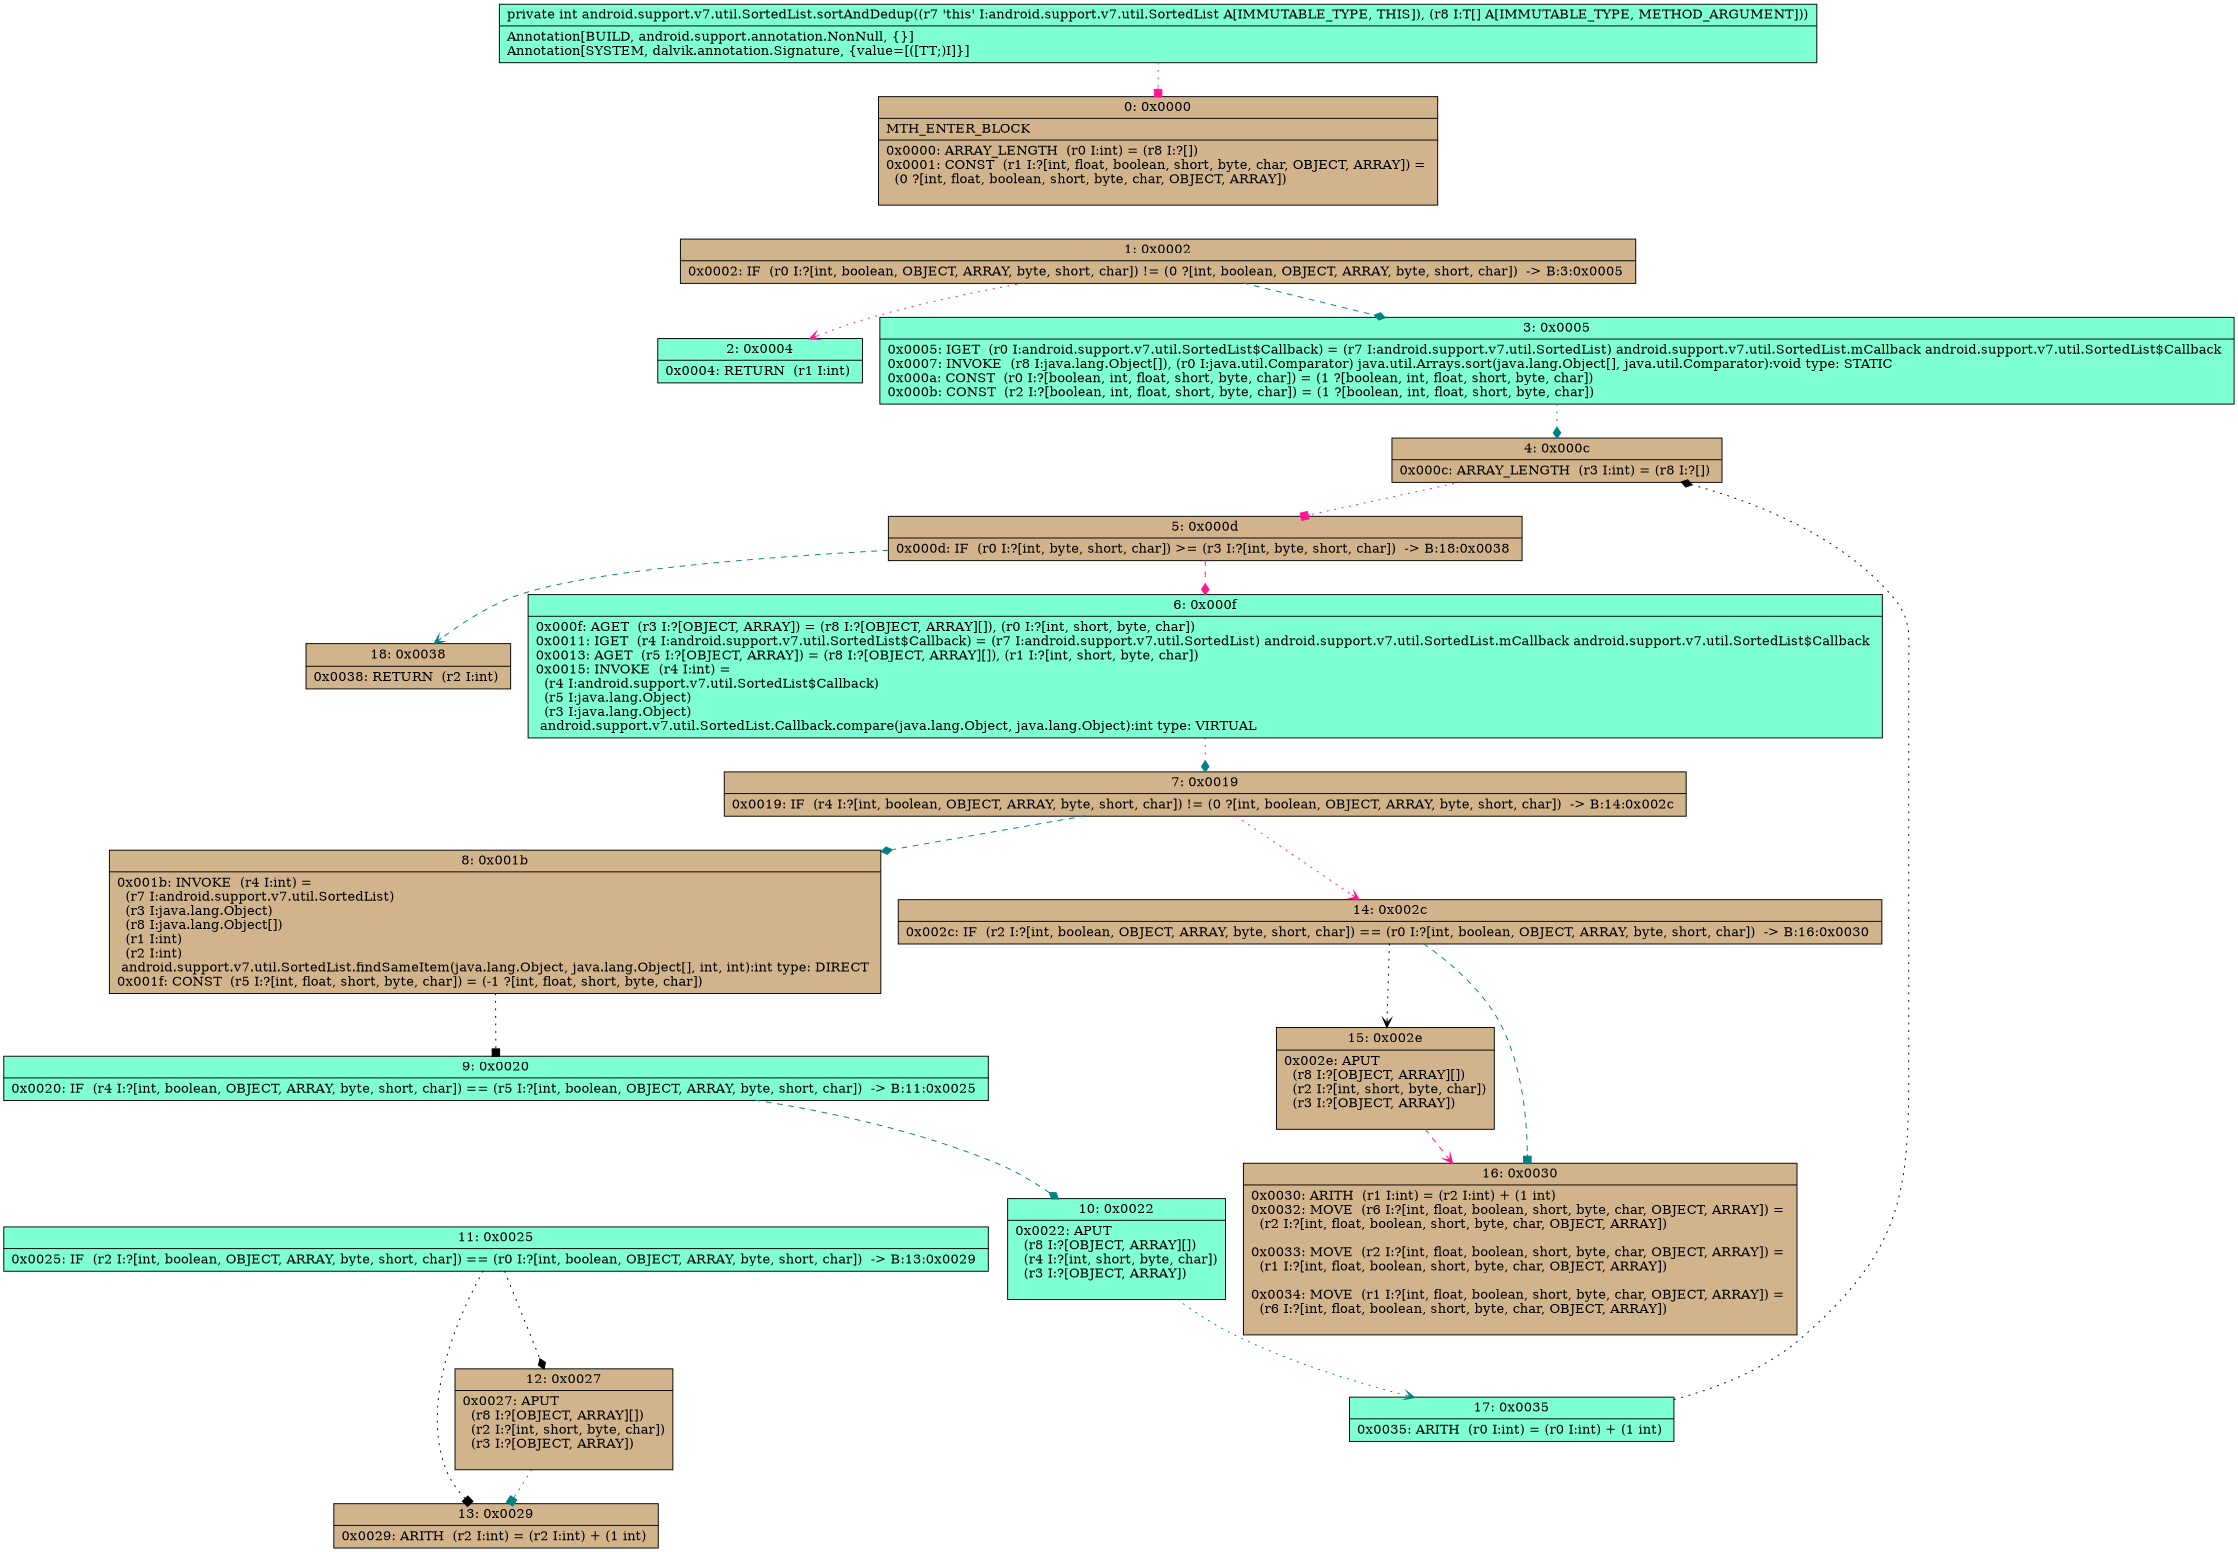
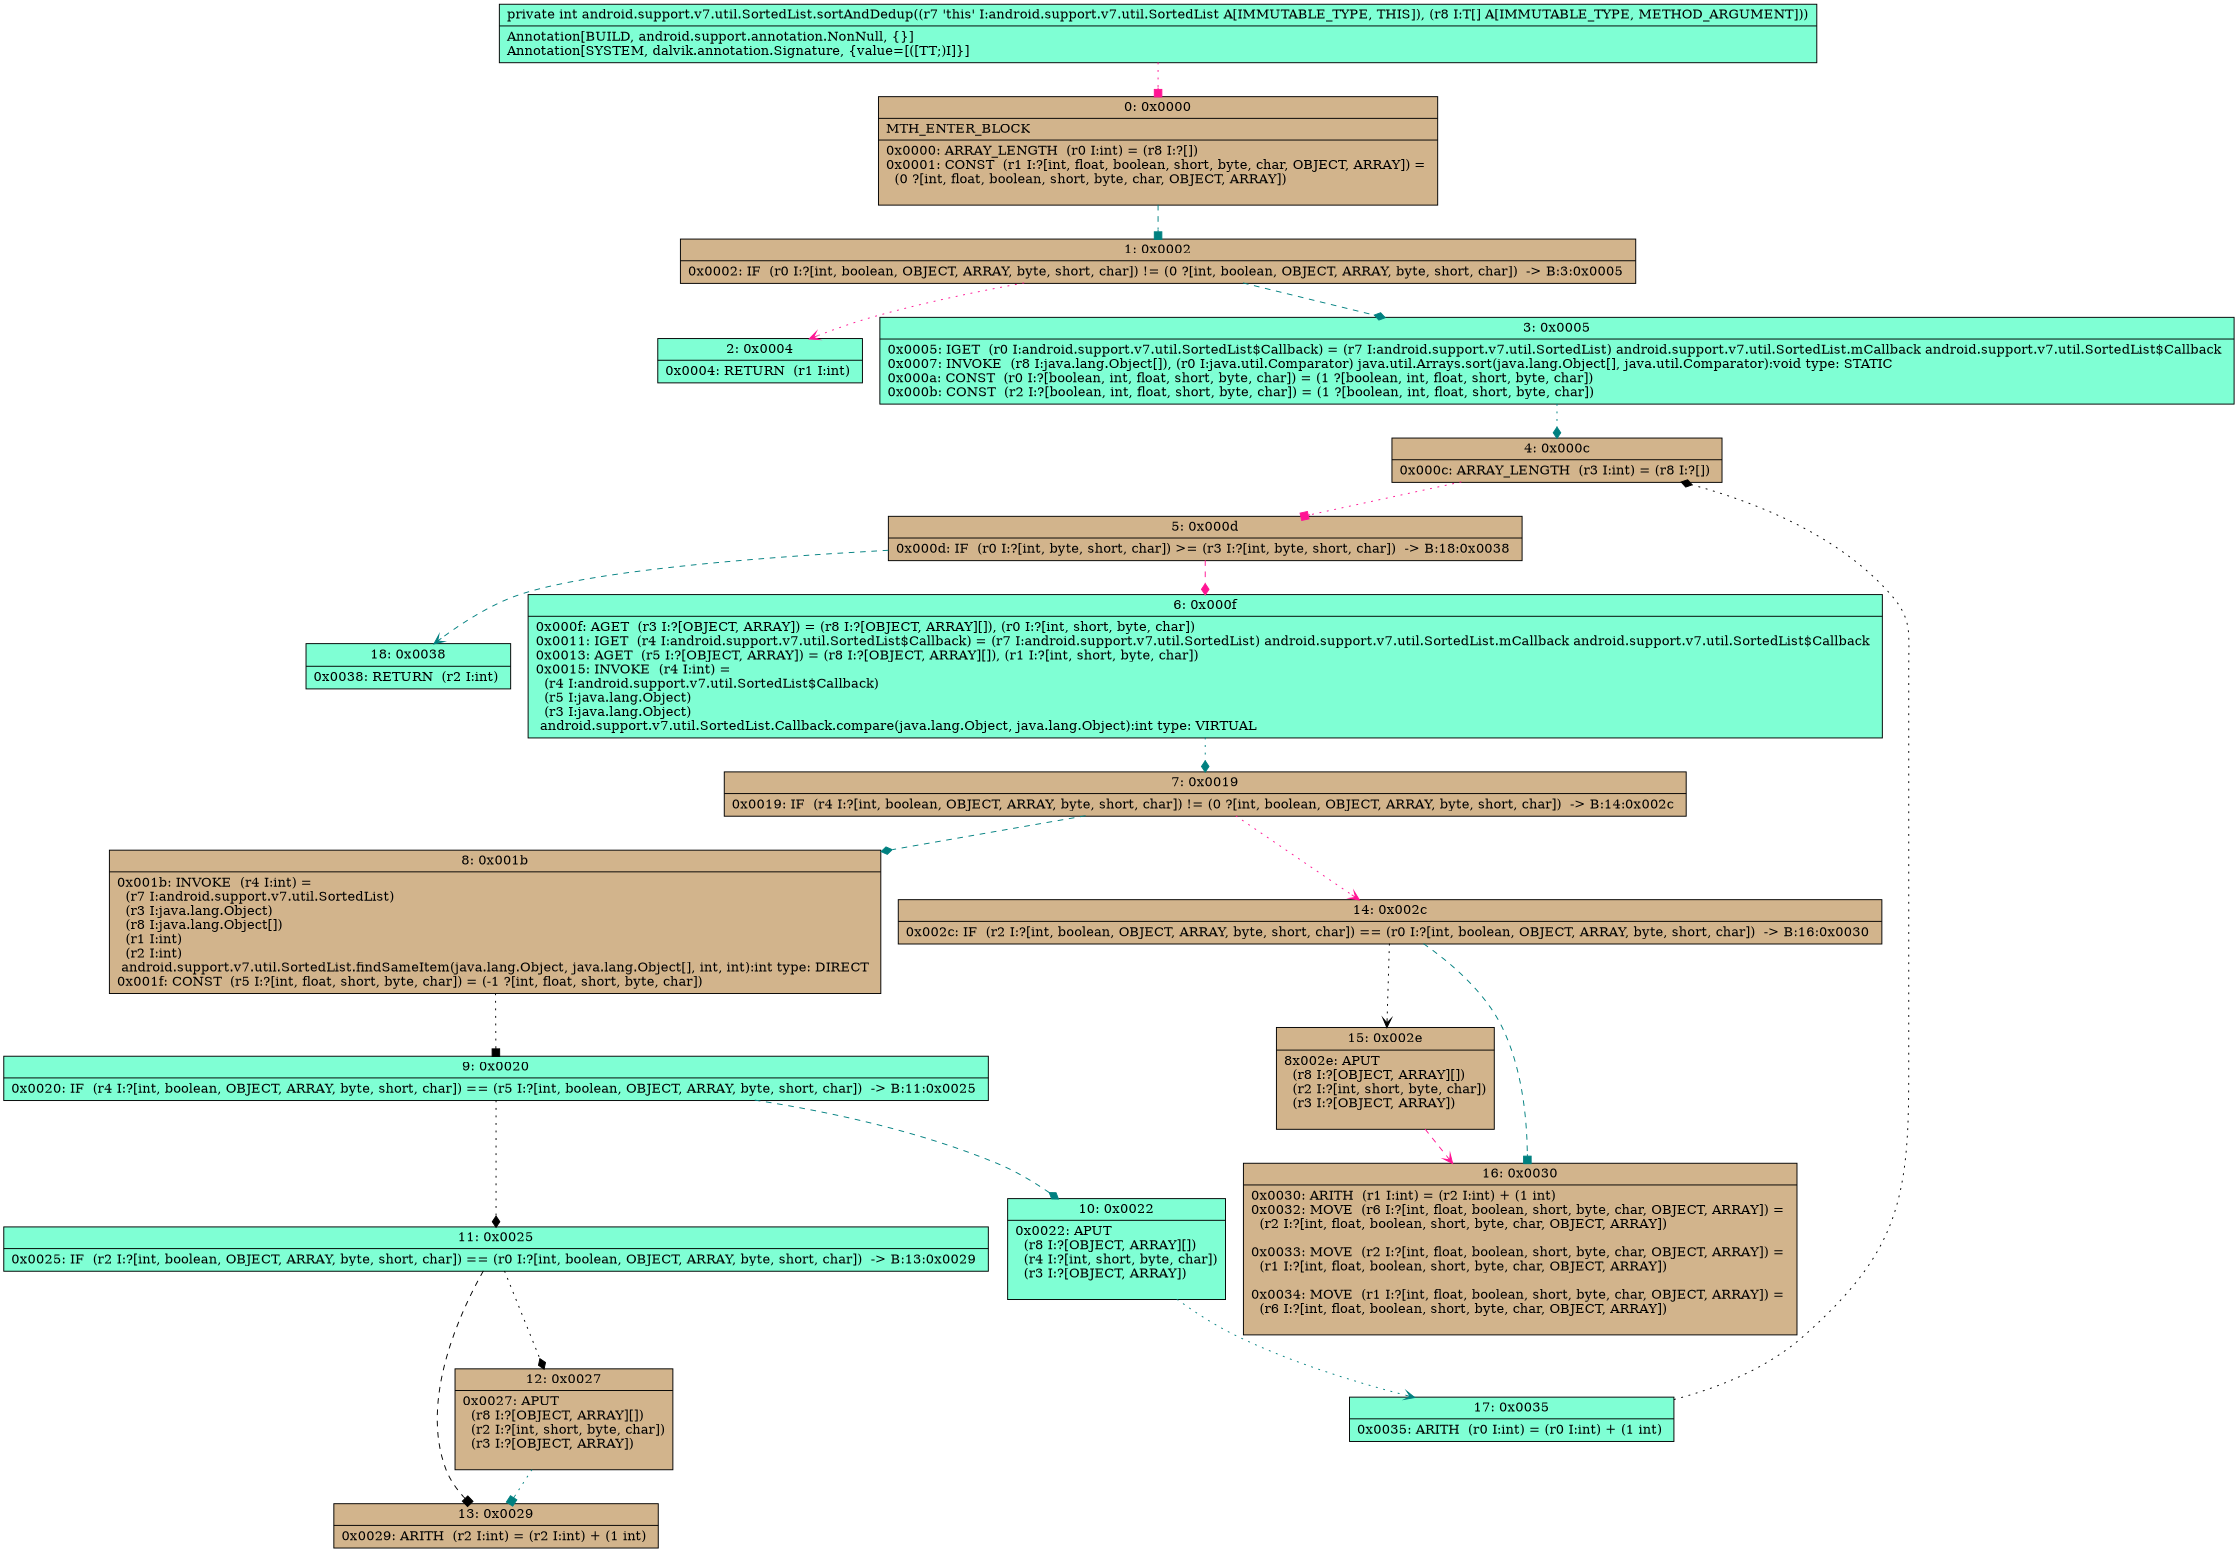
edge "0: 0x0000" -> "1: 0x0002": added
node "18: 0x0038": fillcolor tan -> aquamarine
node "15: 0x002e": text "0x002e: APUT" -> "8x002e: APUT"
edge "9: 0x0020" -> "11: 0x0025": added
edge "11: 0x0025" -> "13: 0x0029": style dotted -> dashed
